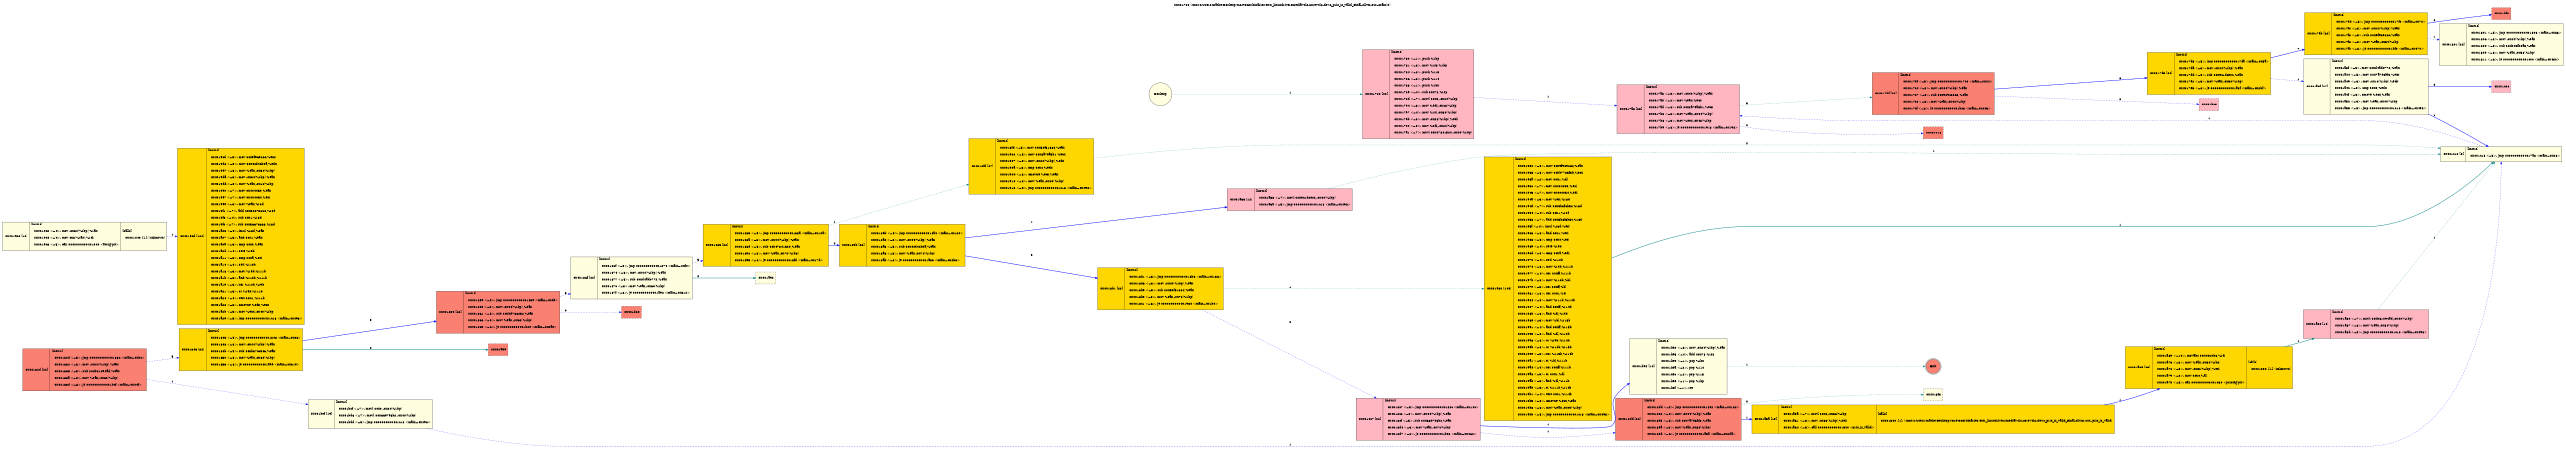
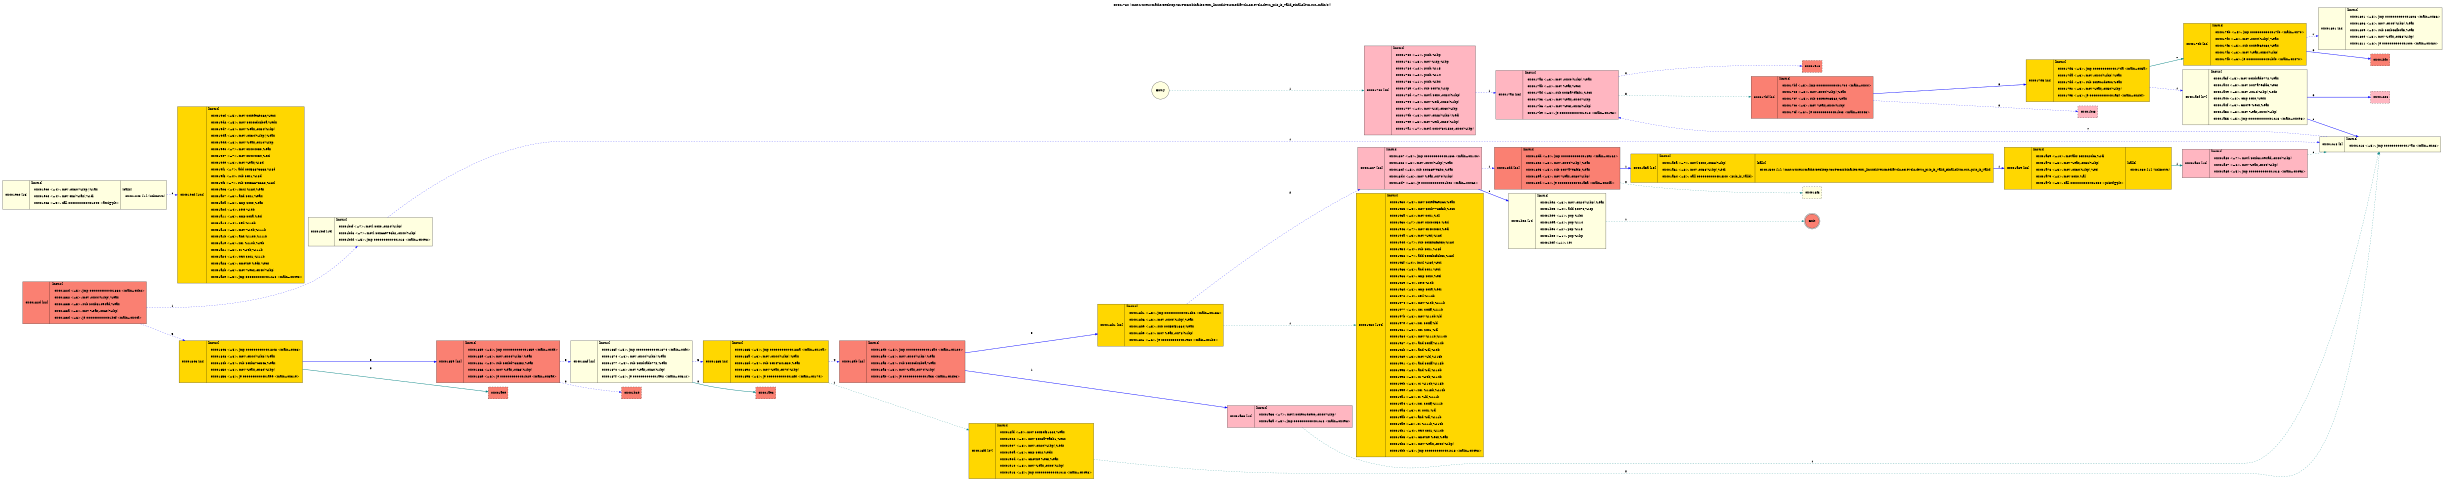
edge "0x4017d5 [22]" -> "0x4017eb [22]": color blue -> teal
node "Desktop": label "Desktop" -> "Entry"
edge "0x401930 [144]" -> "0x401c18 [5]": removed, label "1"
edge "0x401885 [22]" -> "0x40189b [22]": style bold -> dashed
node "0x40189b [22]": fillcolor gold -> salmon
node "0x401a92": fillcolor lightyellow -> salmon
